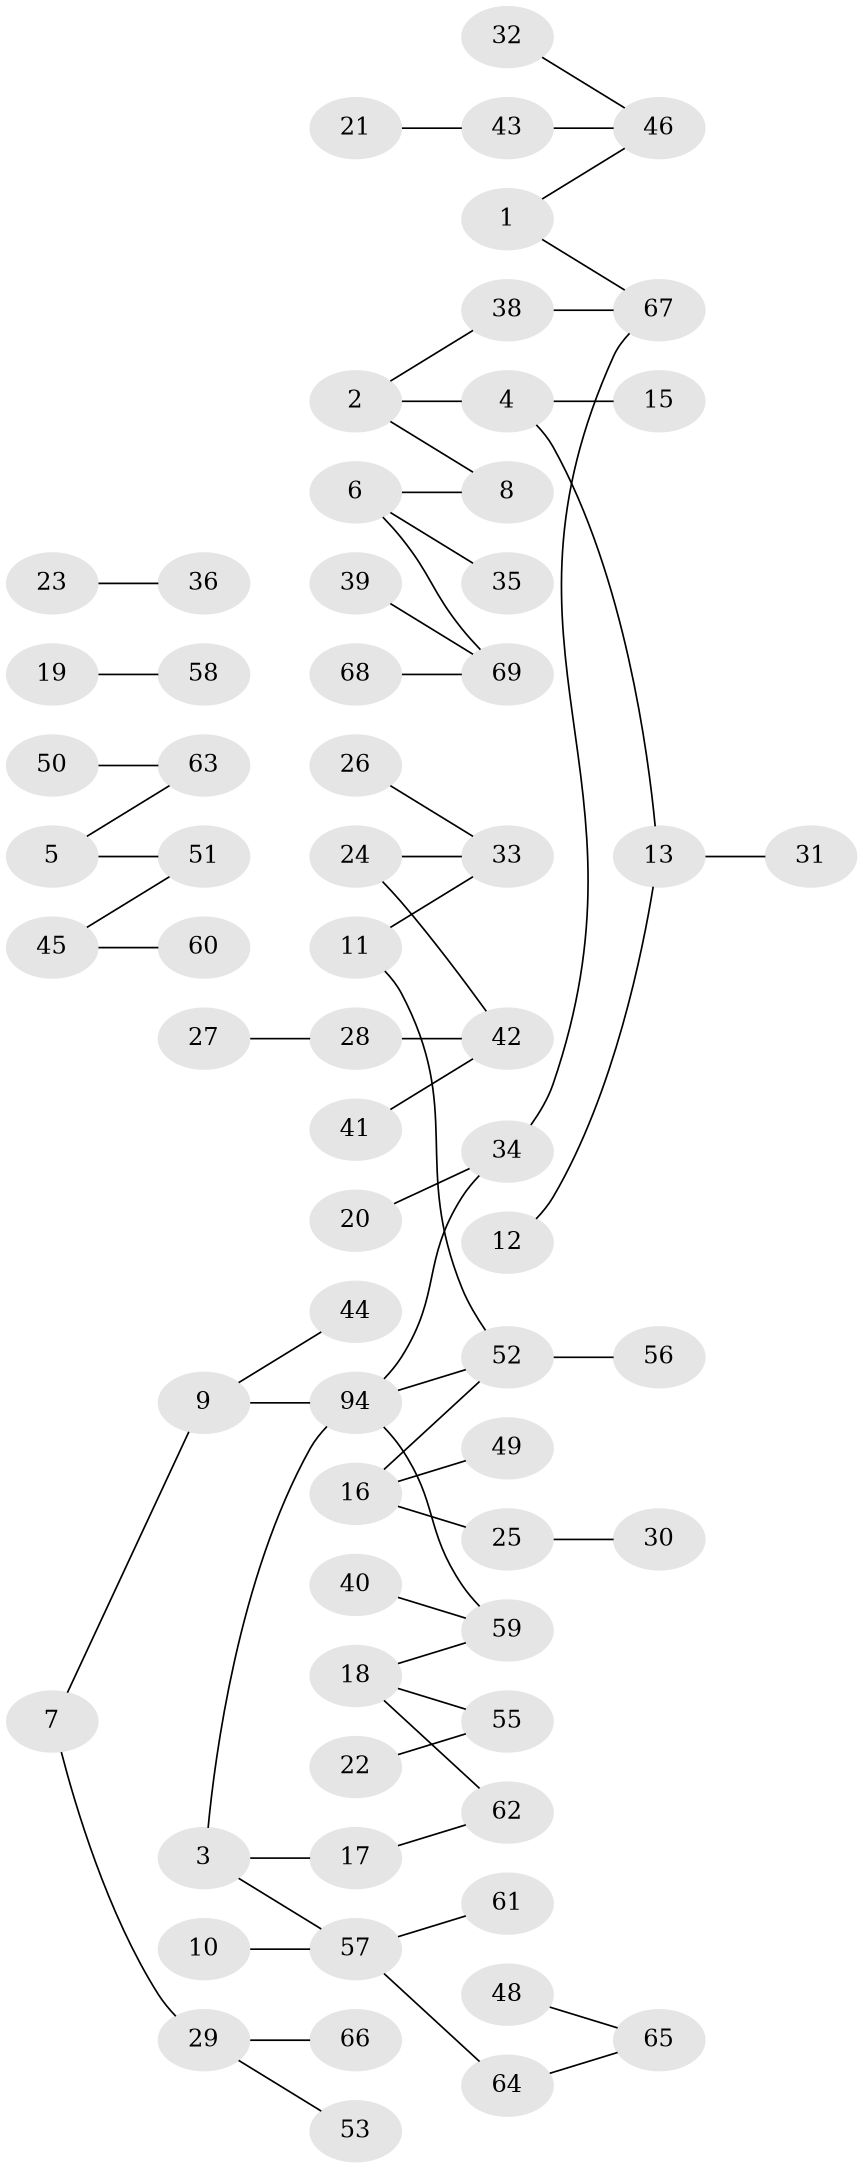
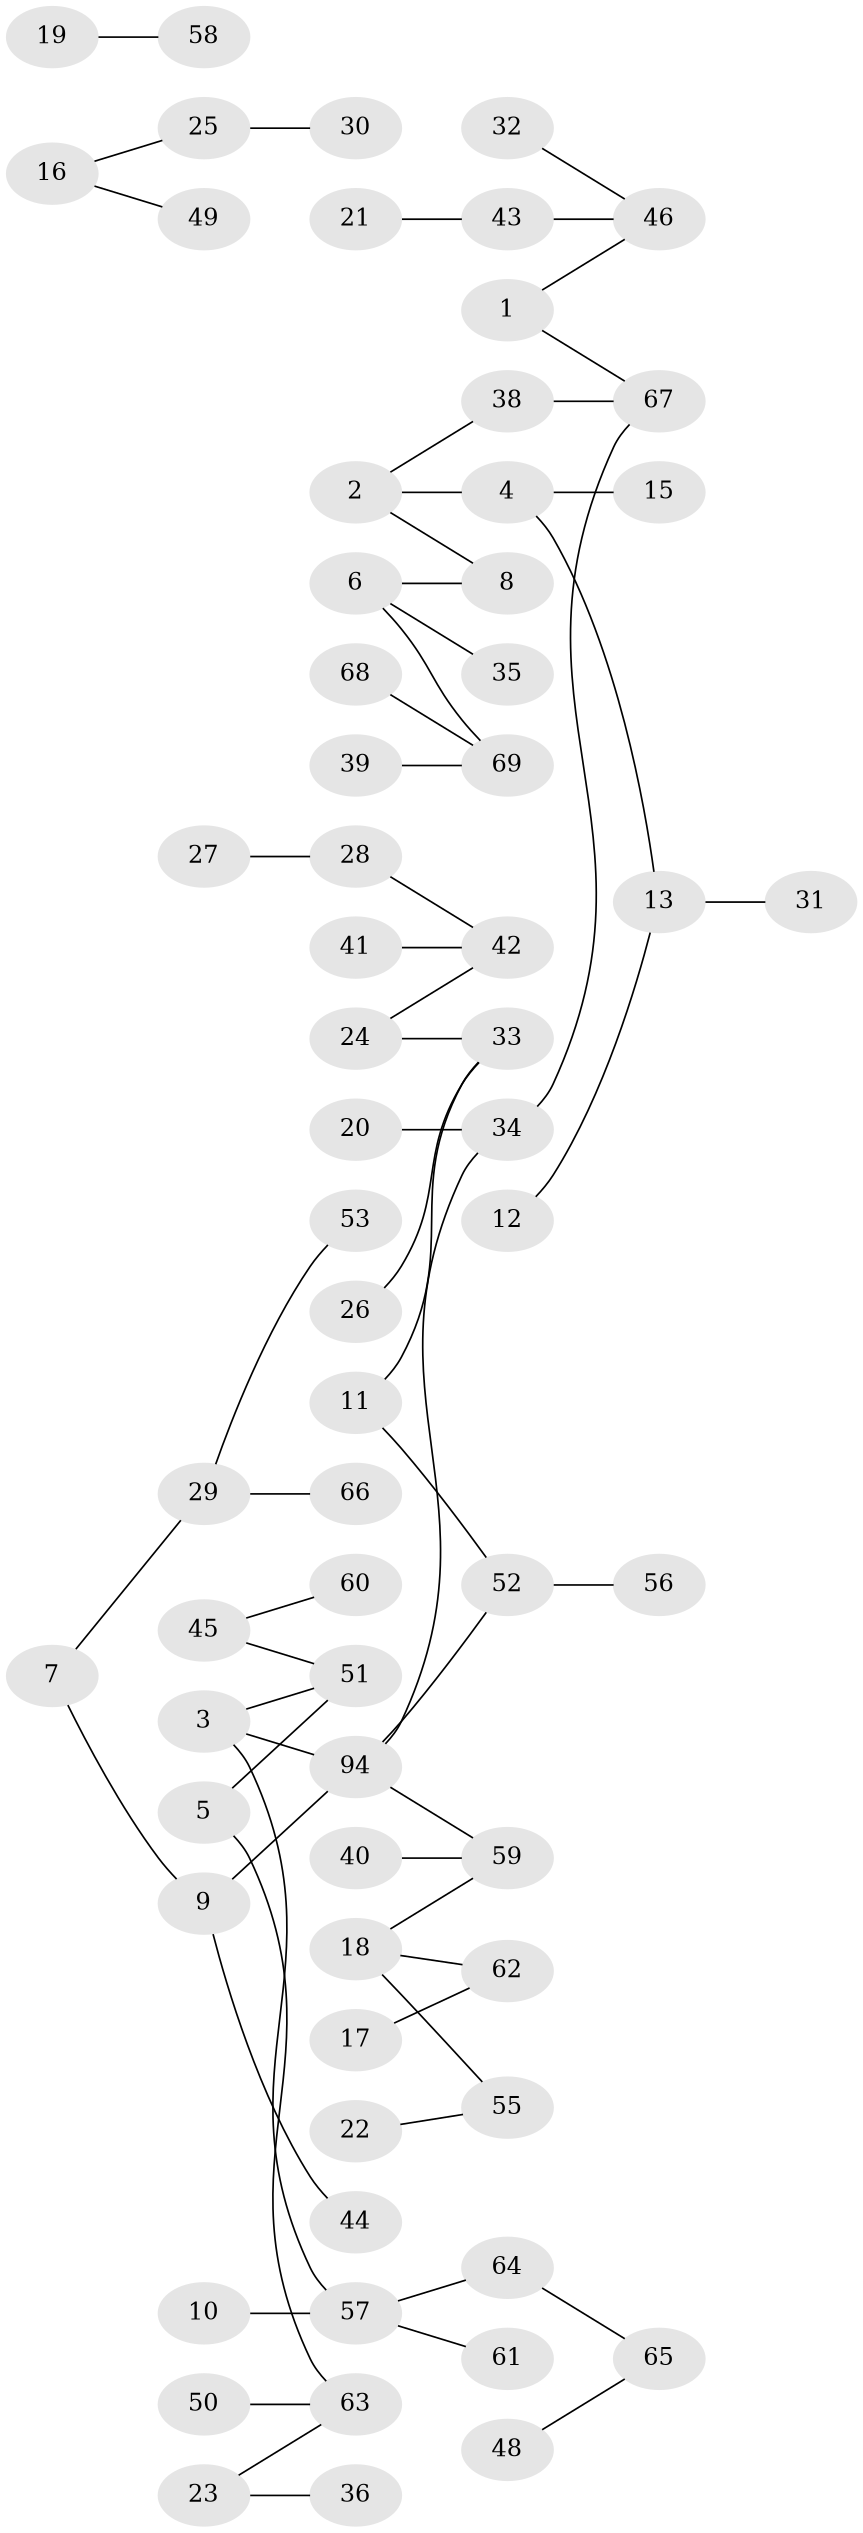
edge "52" -- "16": removed
edge "3" -- "17": now "3" -- "51"
edge "63" -- "23": added
